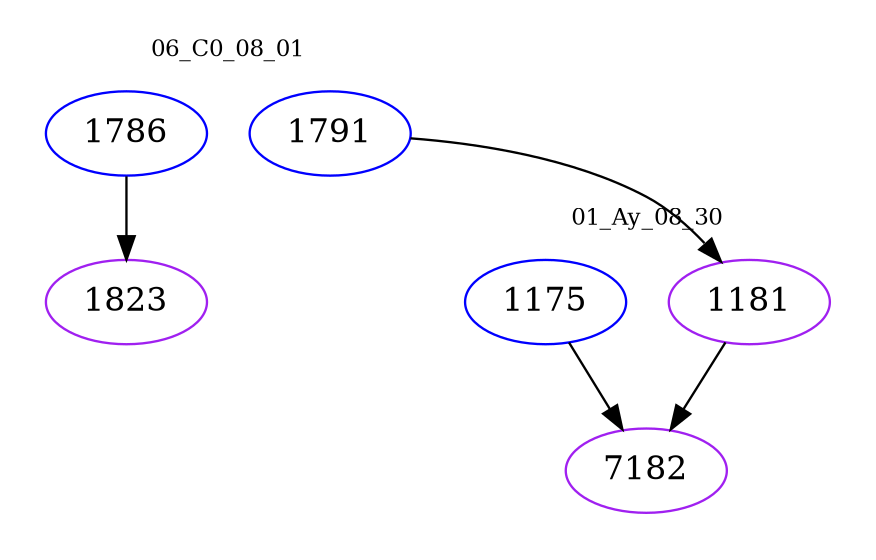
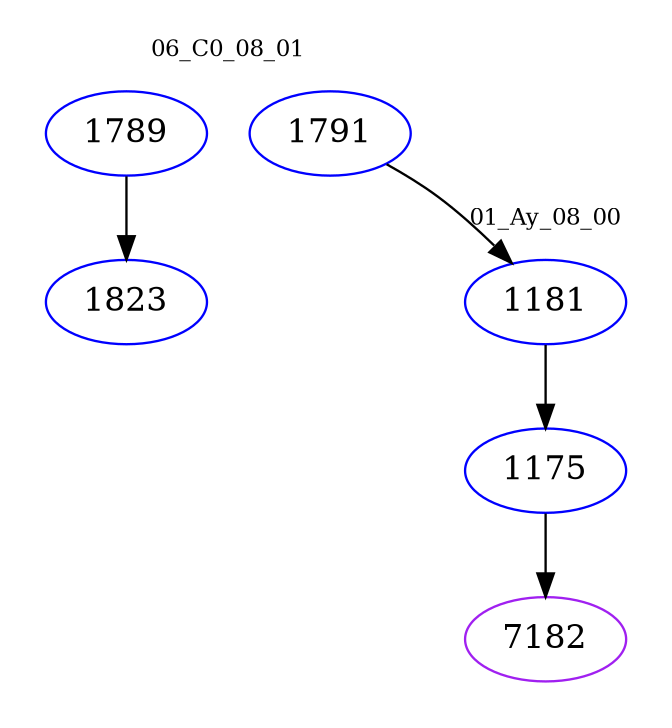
node "1786": label "1786" -> "1789"
cluster "01_Ay_08_30": label "01_Ay_08_30" -> "01_Ay_08_00"
node "1823": color purple -> blue
node "1181": color purple -> blue
edge "1181" -> "7182": now "1181" -> "1175"
